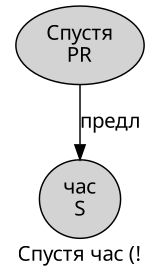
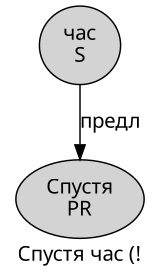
edge "Спустя PR" -> "час S": reversed
